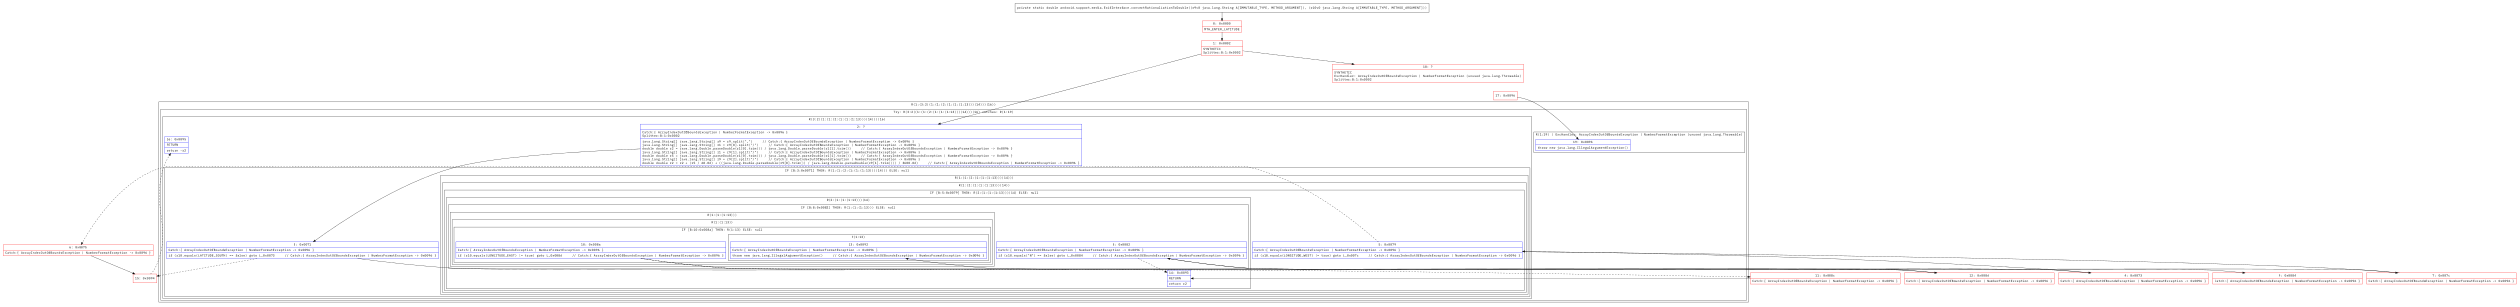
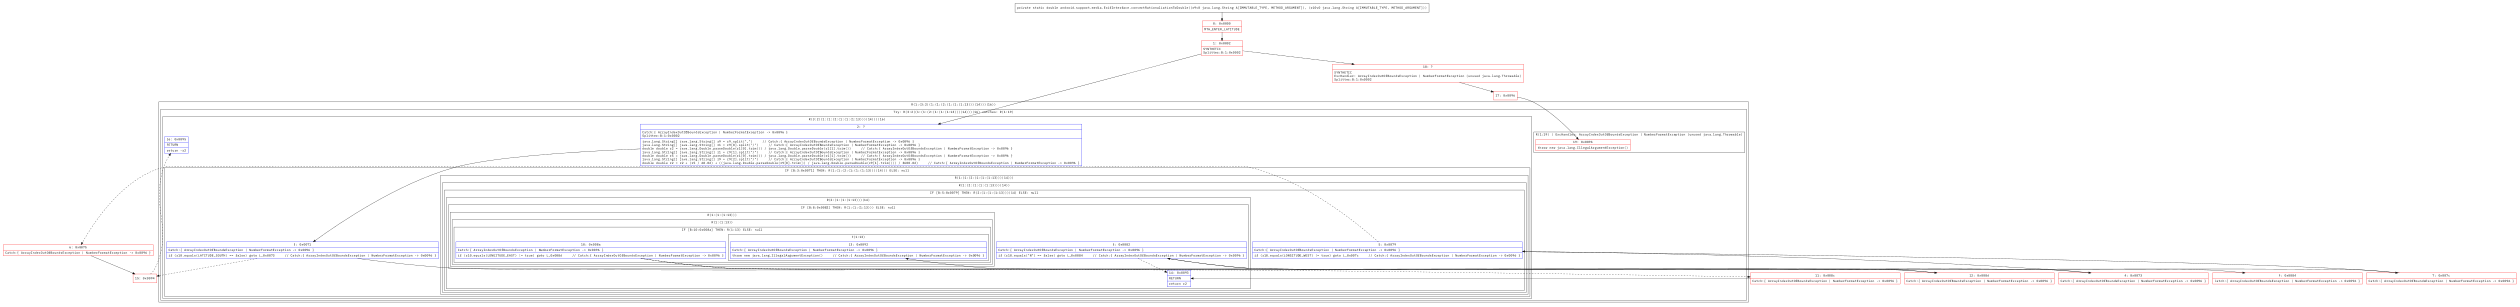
edge "18: ?" -> "17: 0x0096": added
node "19: 0x009b": color blue -> red
